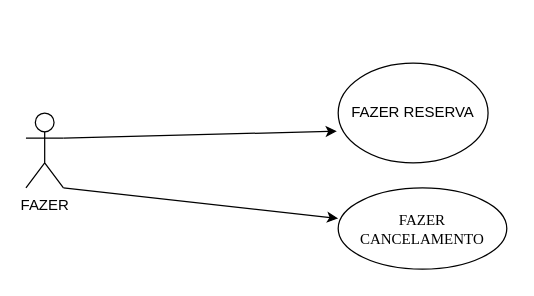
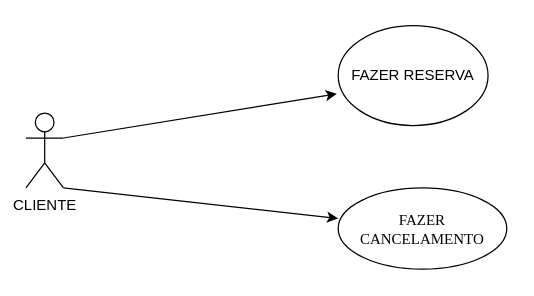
node "FAZER RESERVA": moved (413, 113) -> (413, 76)
node "FAZER": label "FAZER" -> "CLIENTE"
